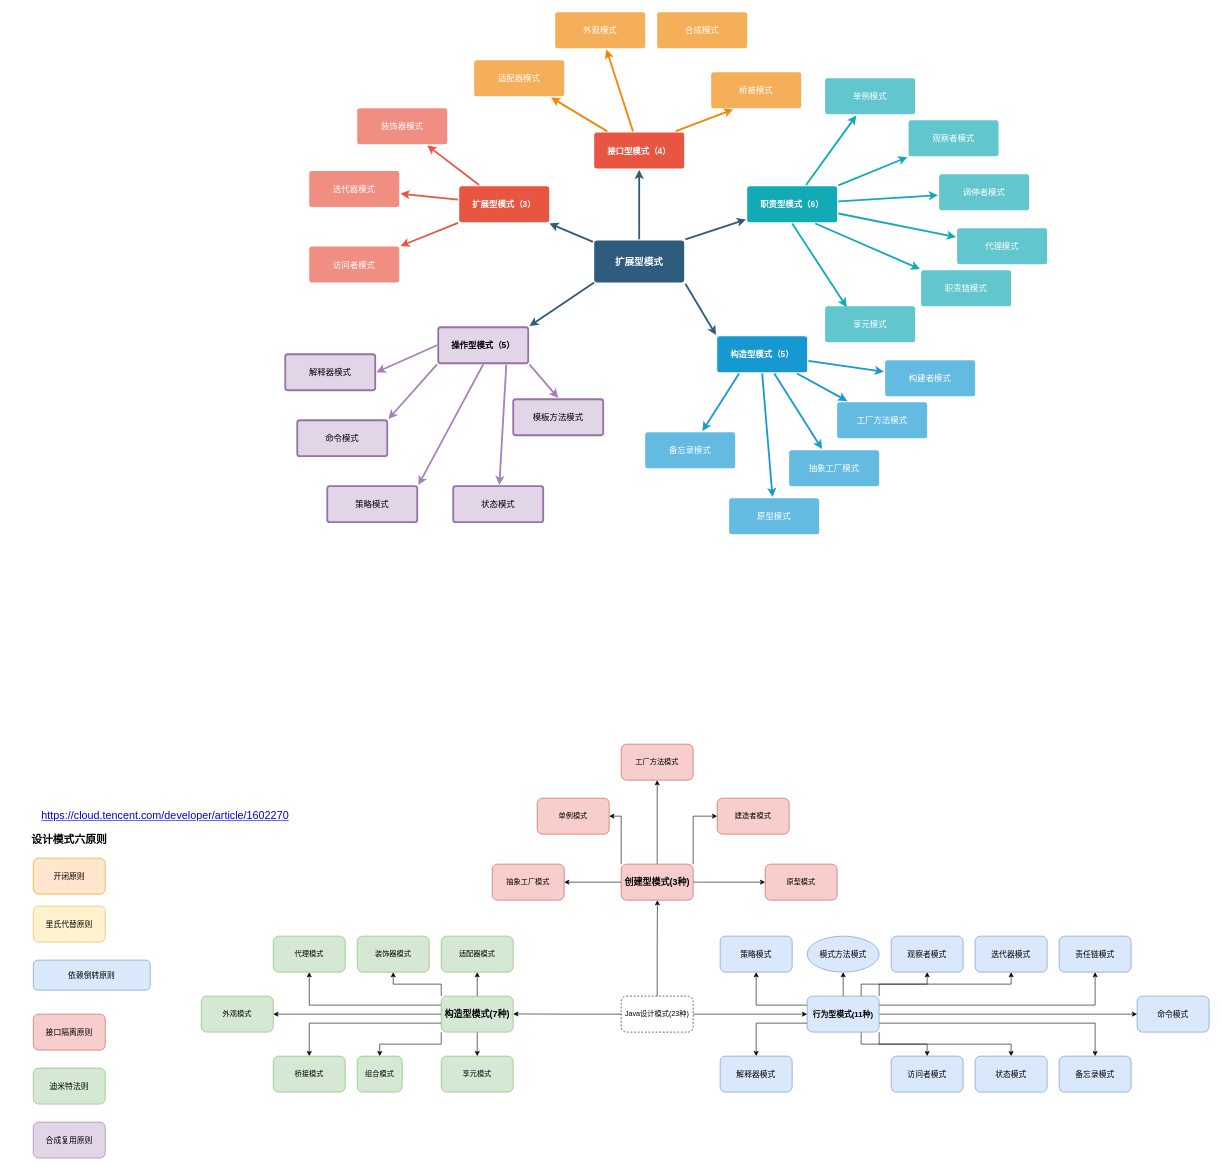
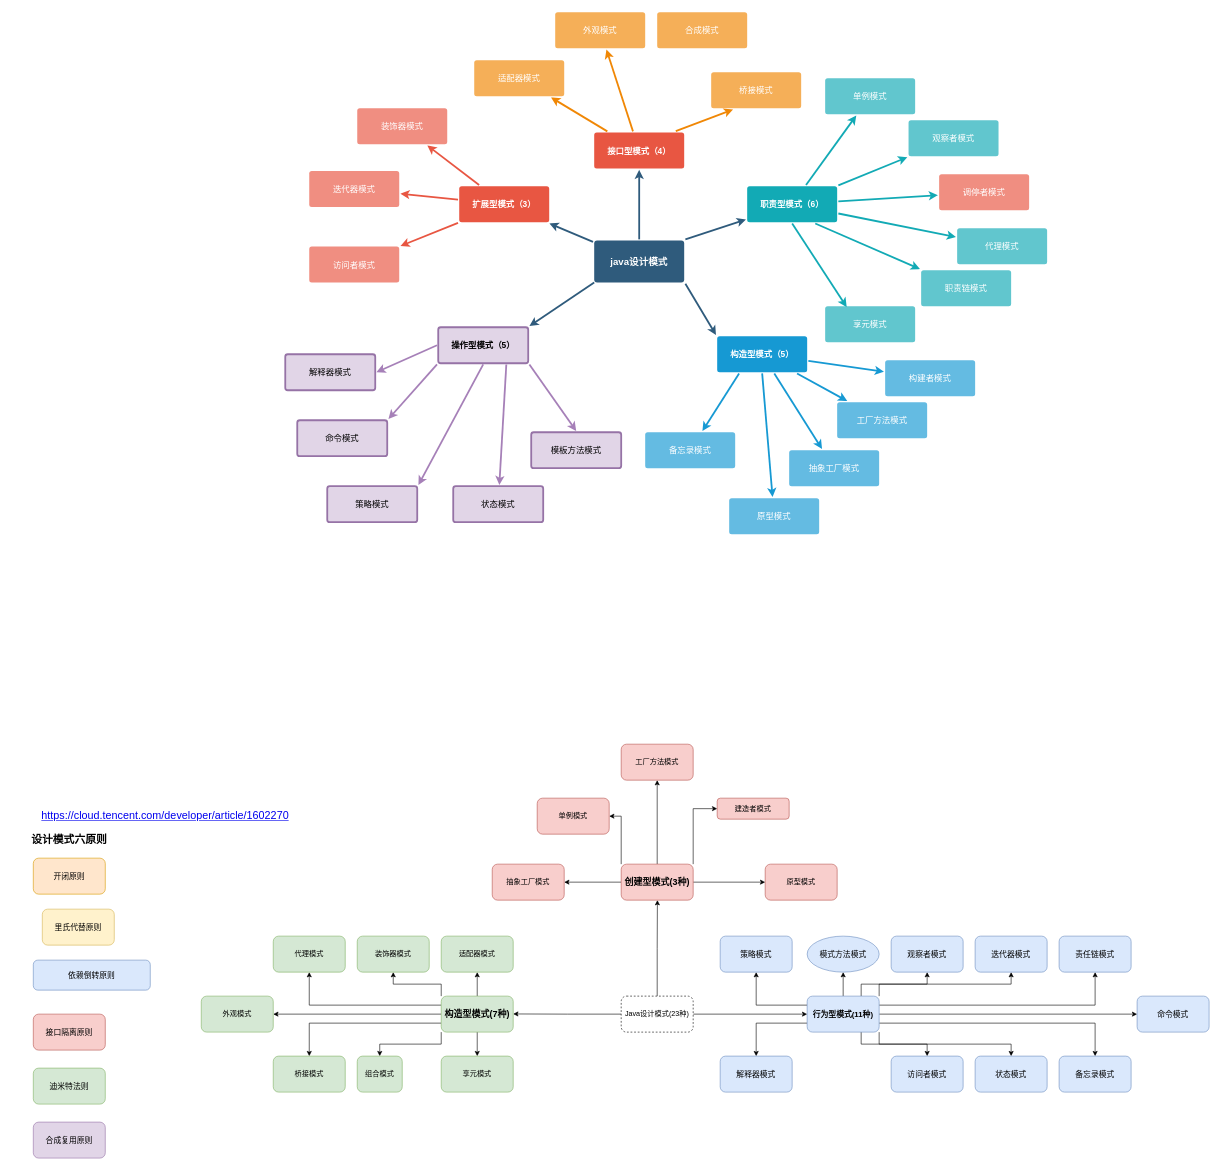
node "调停者模式": fillcolor #61c6ce -> #f08e81
node "扩展型模式": label "扩展型模式" -> "java设计模式"
node "模板方法模式": moved (558, 417) -> (576, 450)
node "建造者模式": size 72x36 -> 72x21
node "里氏代替原则": moved (69, 924) -> (78, 927)
